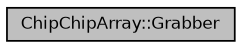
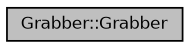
node "ChipChipArray::Grabber": label "ChipChipArray::Grabber" -> "Grabber::Grabber"
